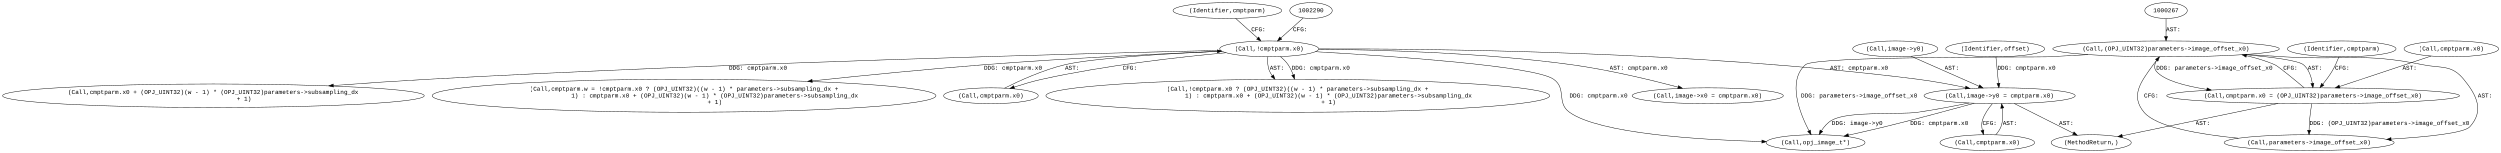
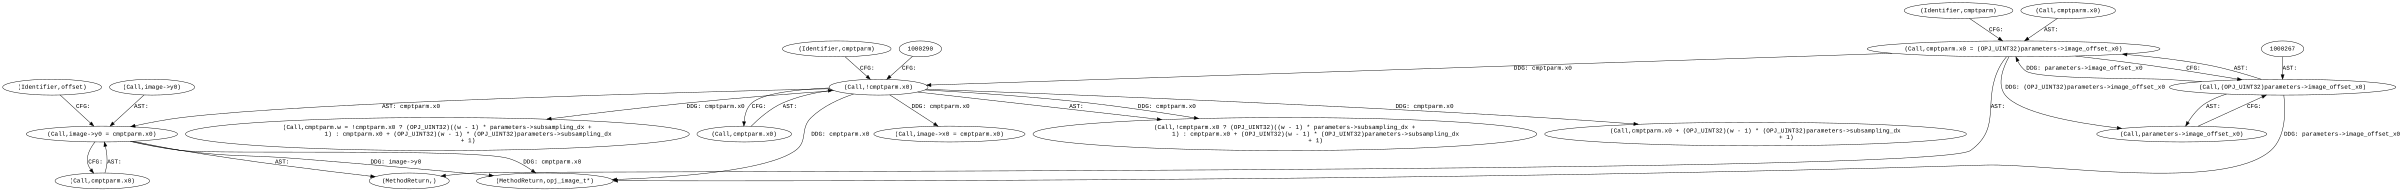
node "1002290": label "1002290" -> "1000290"
edge "(Call,!cmptparm.x0)" -> "(Call,image->x0 = cmptparm.x0)": label "AST: cmptparm.x0" -> "DDG: cmptparm.x0"
edge "(Identifier,offset)" -> "(Call,image->y0 = cmptparm.x0)": label "DDG: cmptparm.x0" -> "CFG: "
edge "(Call,cmptparm.x0 = (OPJ_UINT32)parameters->image_offset_x0)" -> "(Call,!cmptparm.x0)": added, label "DDG: cmptparm.x0"
node "(Call,opj_image_t*)": label "(Call,opj_image_t*)" -> "(MethodReturn,opj_image_t*)"
